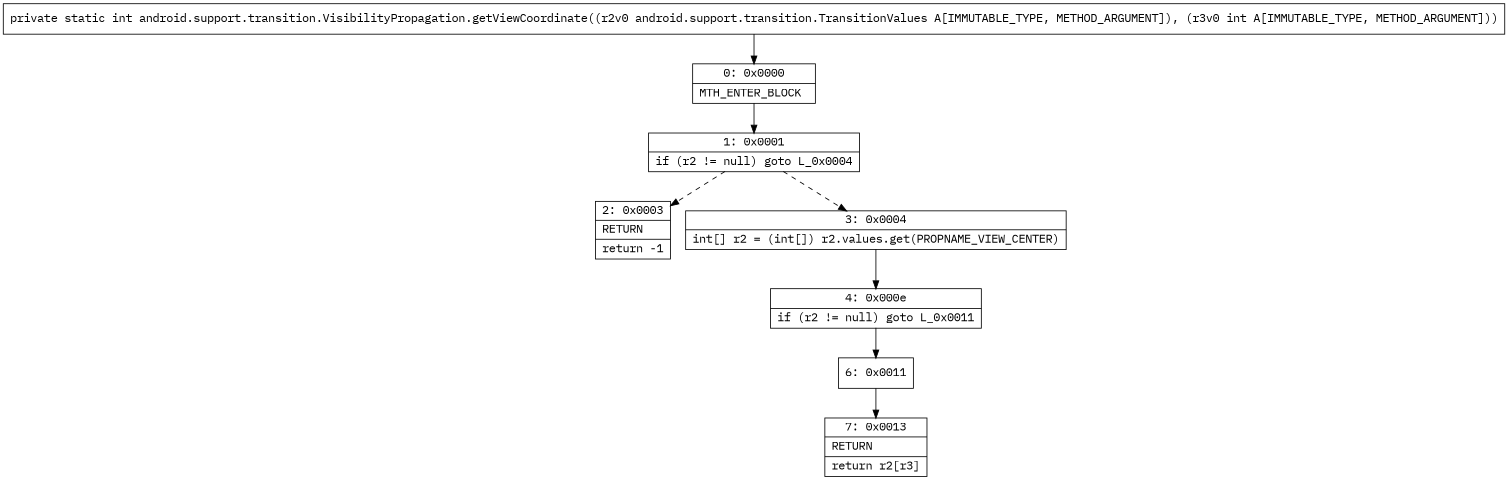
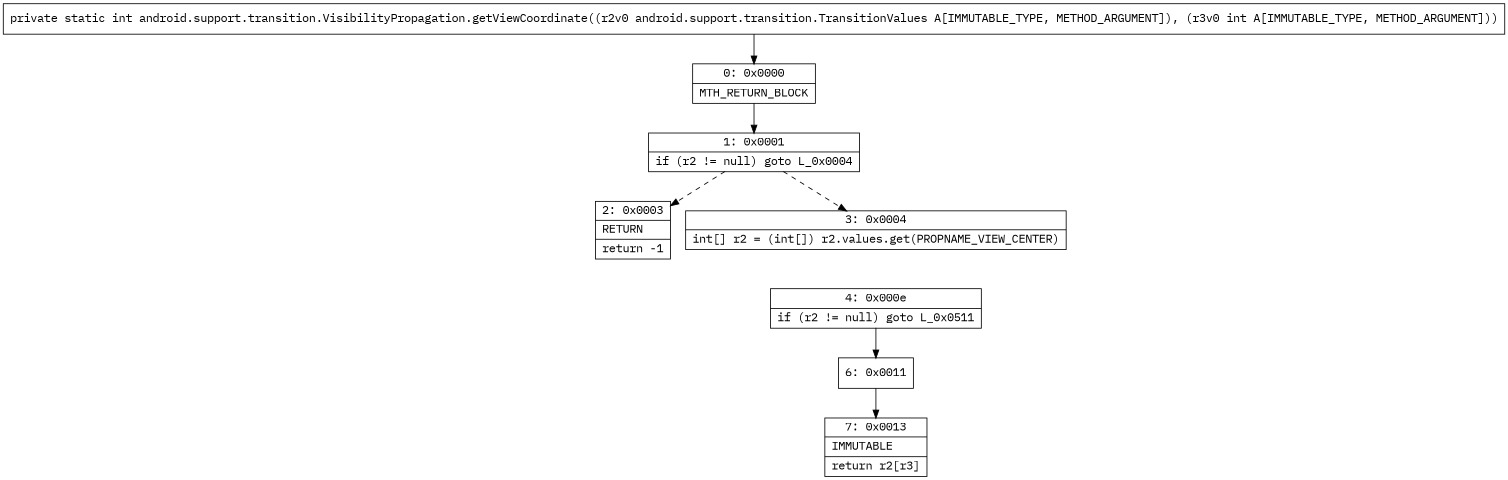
node "0: 0x0000": text "MTH_ENTER_BLOCK" -> "MTH_RETURN_BLOCK"
edge "3: 0x0004" -> "4: 0x000e": removed
node "4: 0x000e": text "if (r2 != null) goto L_0x0011" -> "if (r2 != null) goto L_0x0511"
node "7: 0x0013": text "RETURN" -> "IMMUTABLE"
